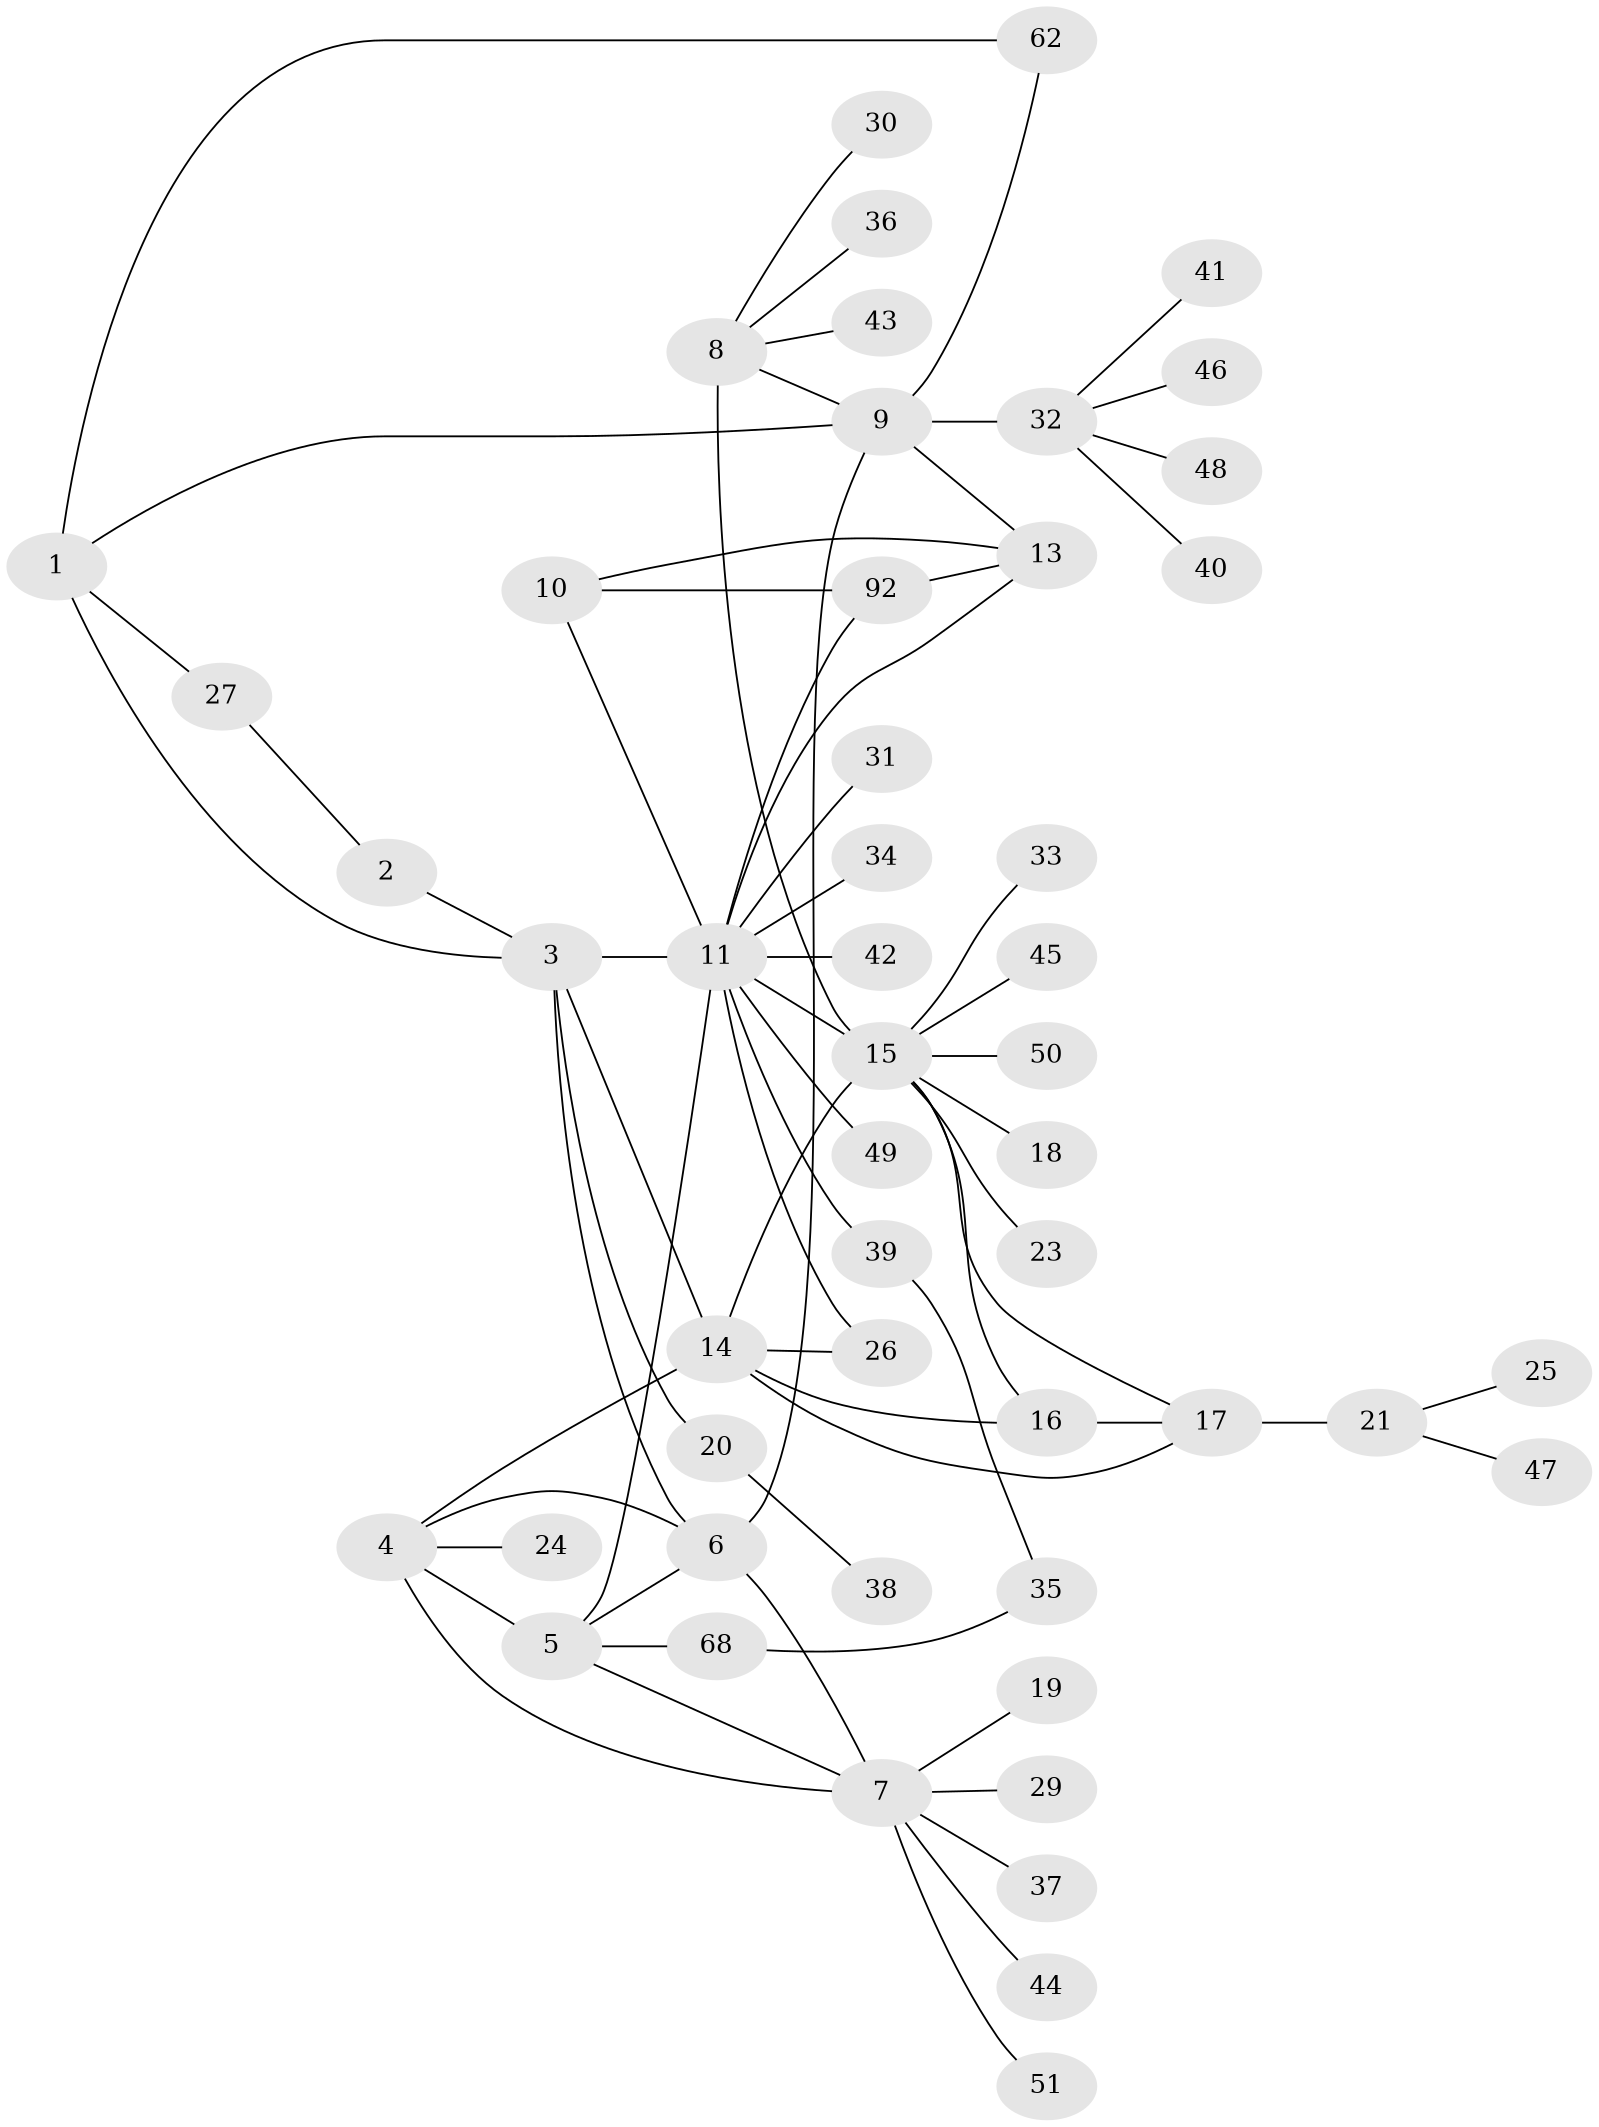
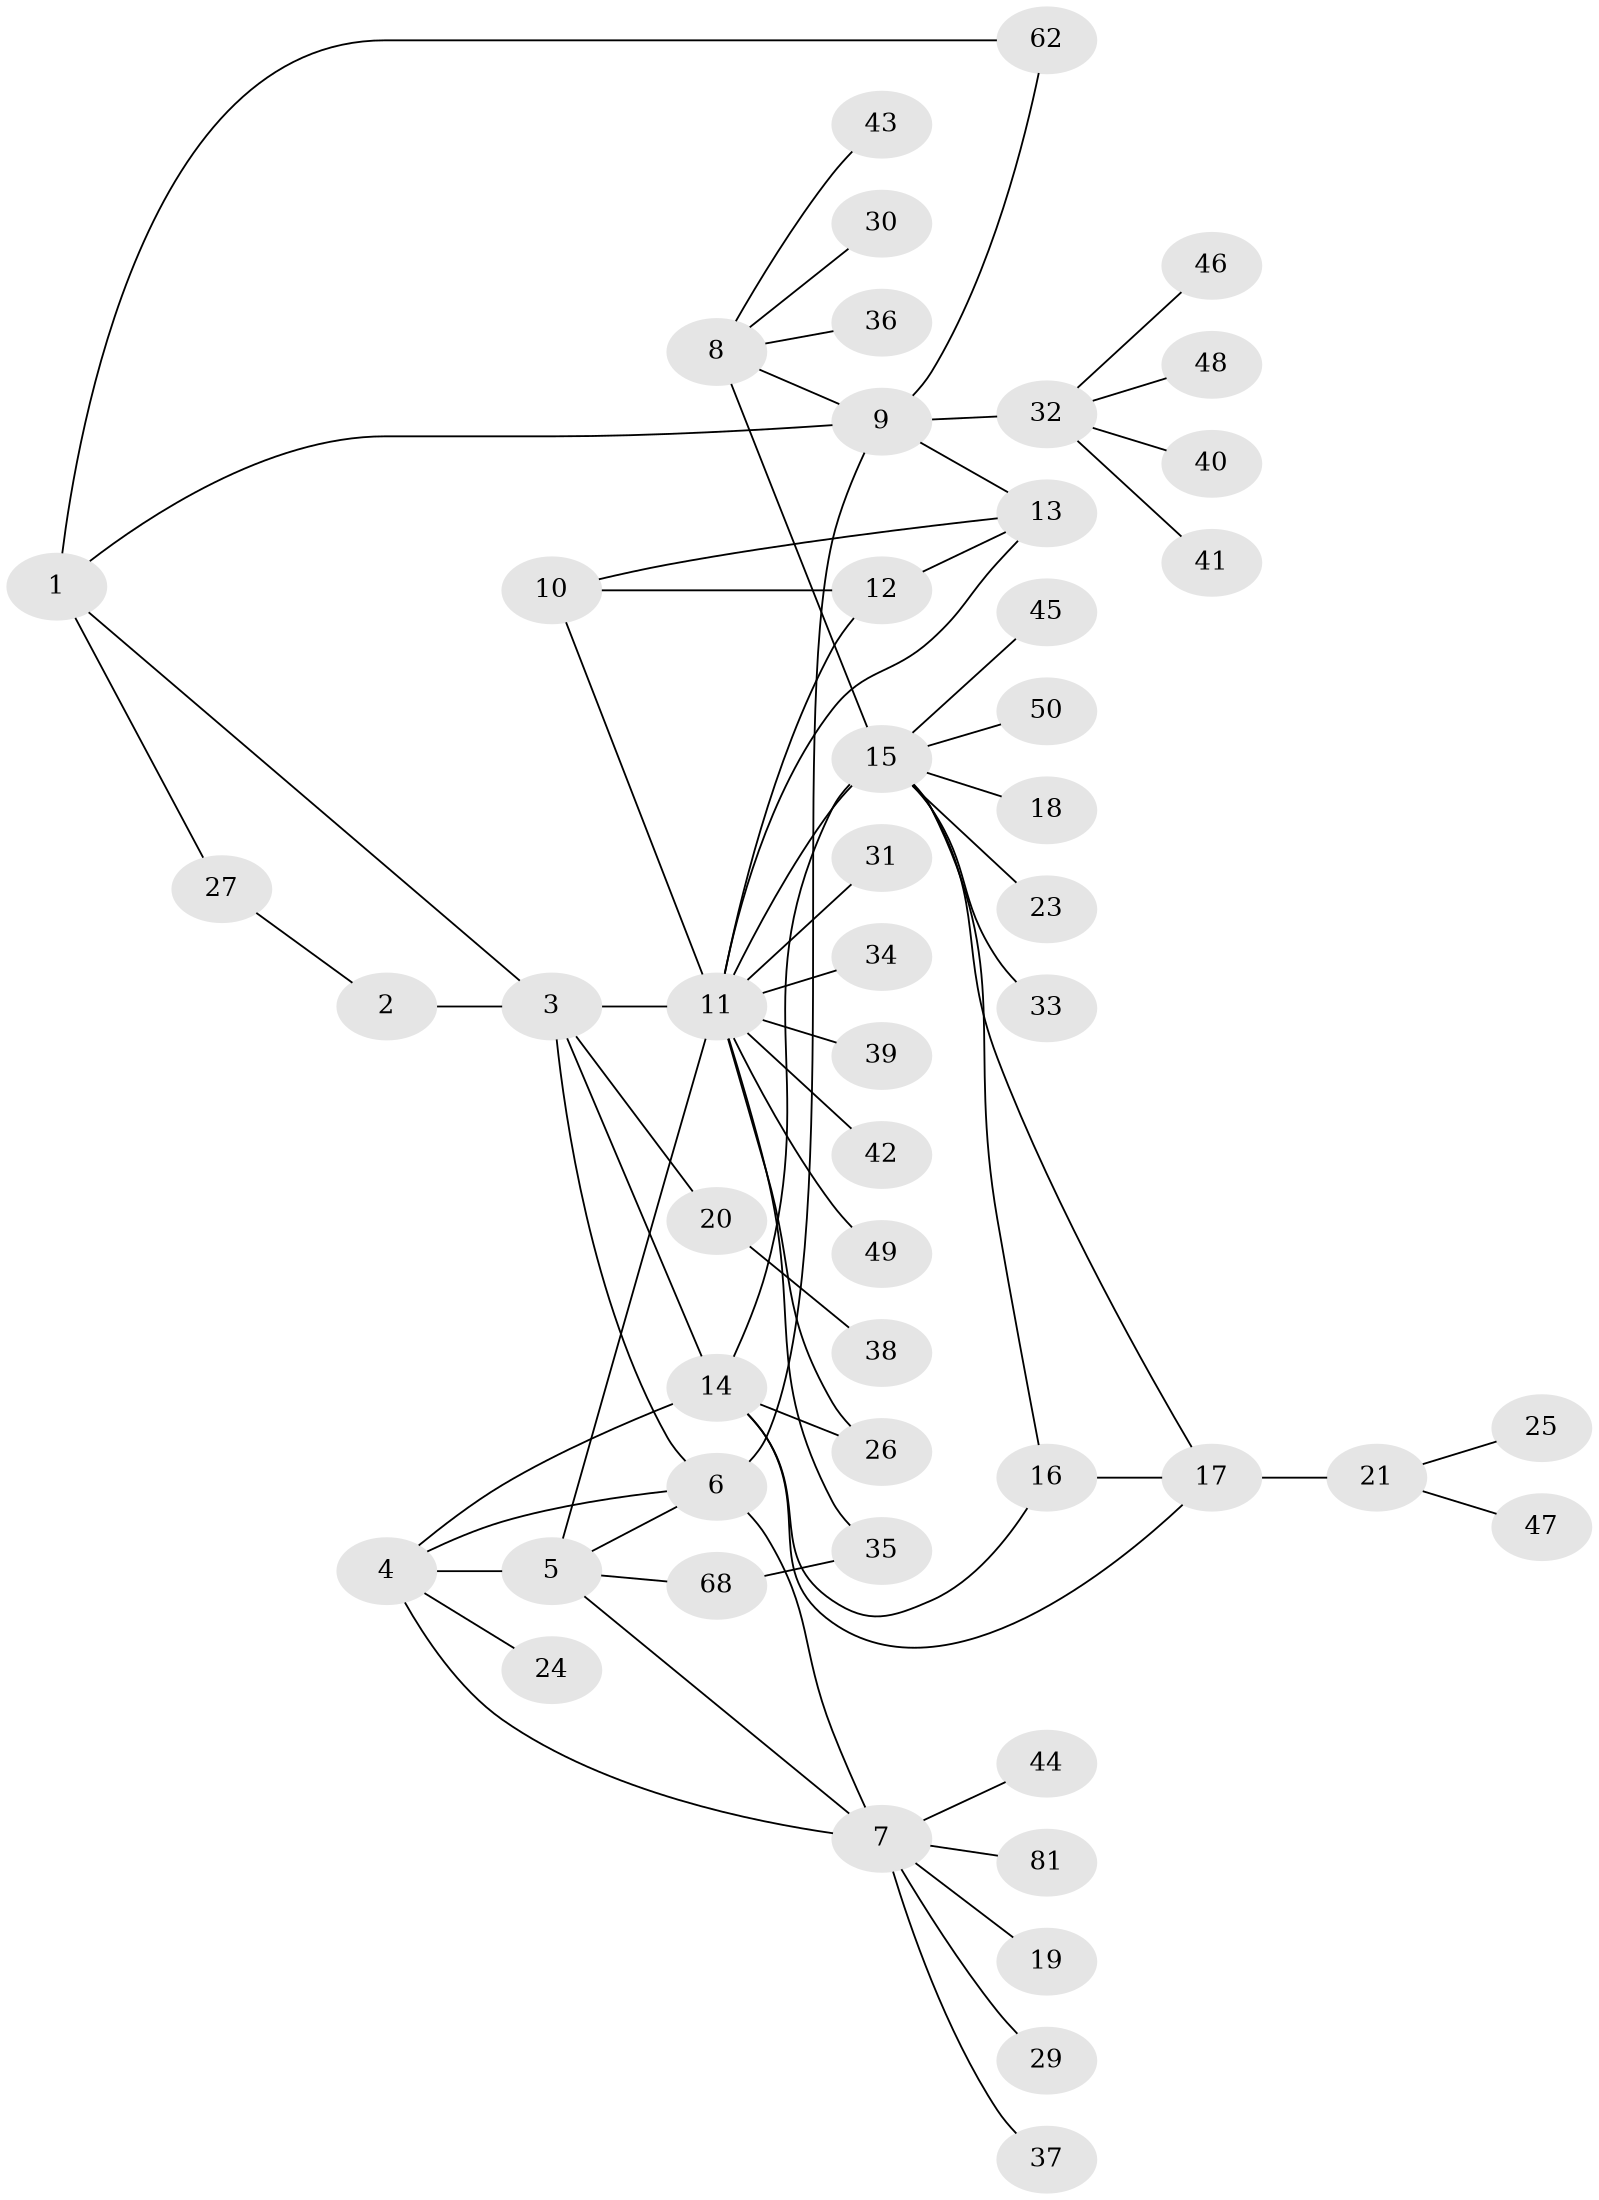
node "92": label "92" -> "12"
edge "39" -- "35": now "11" -- "35"
node "51": label "51" -> "81"
